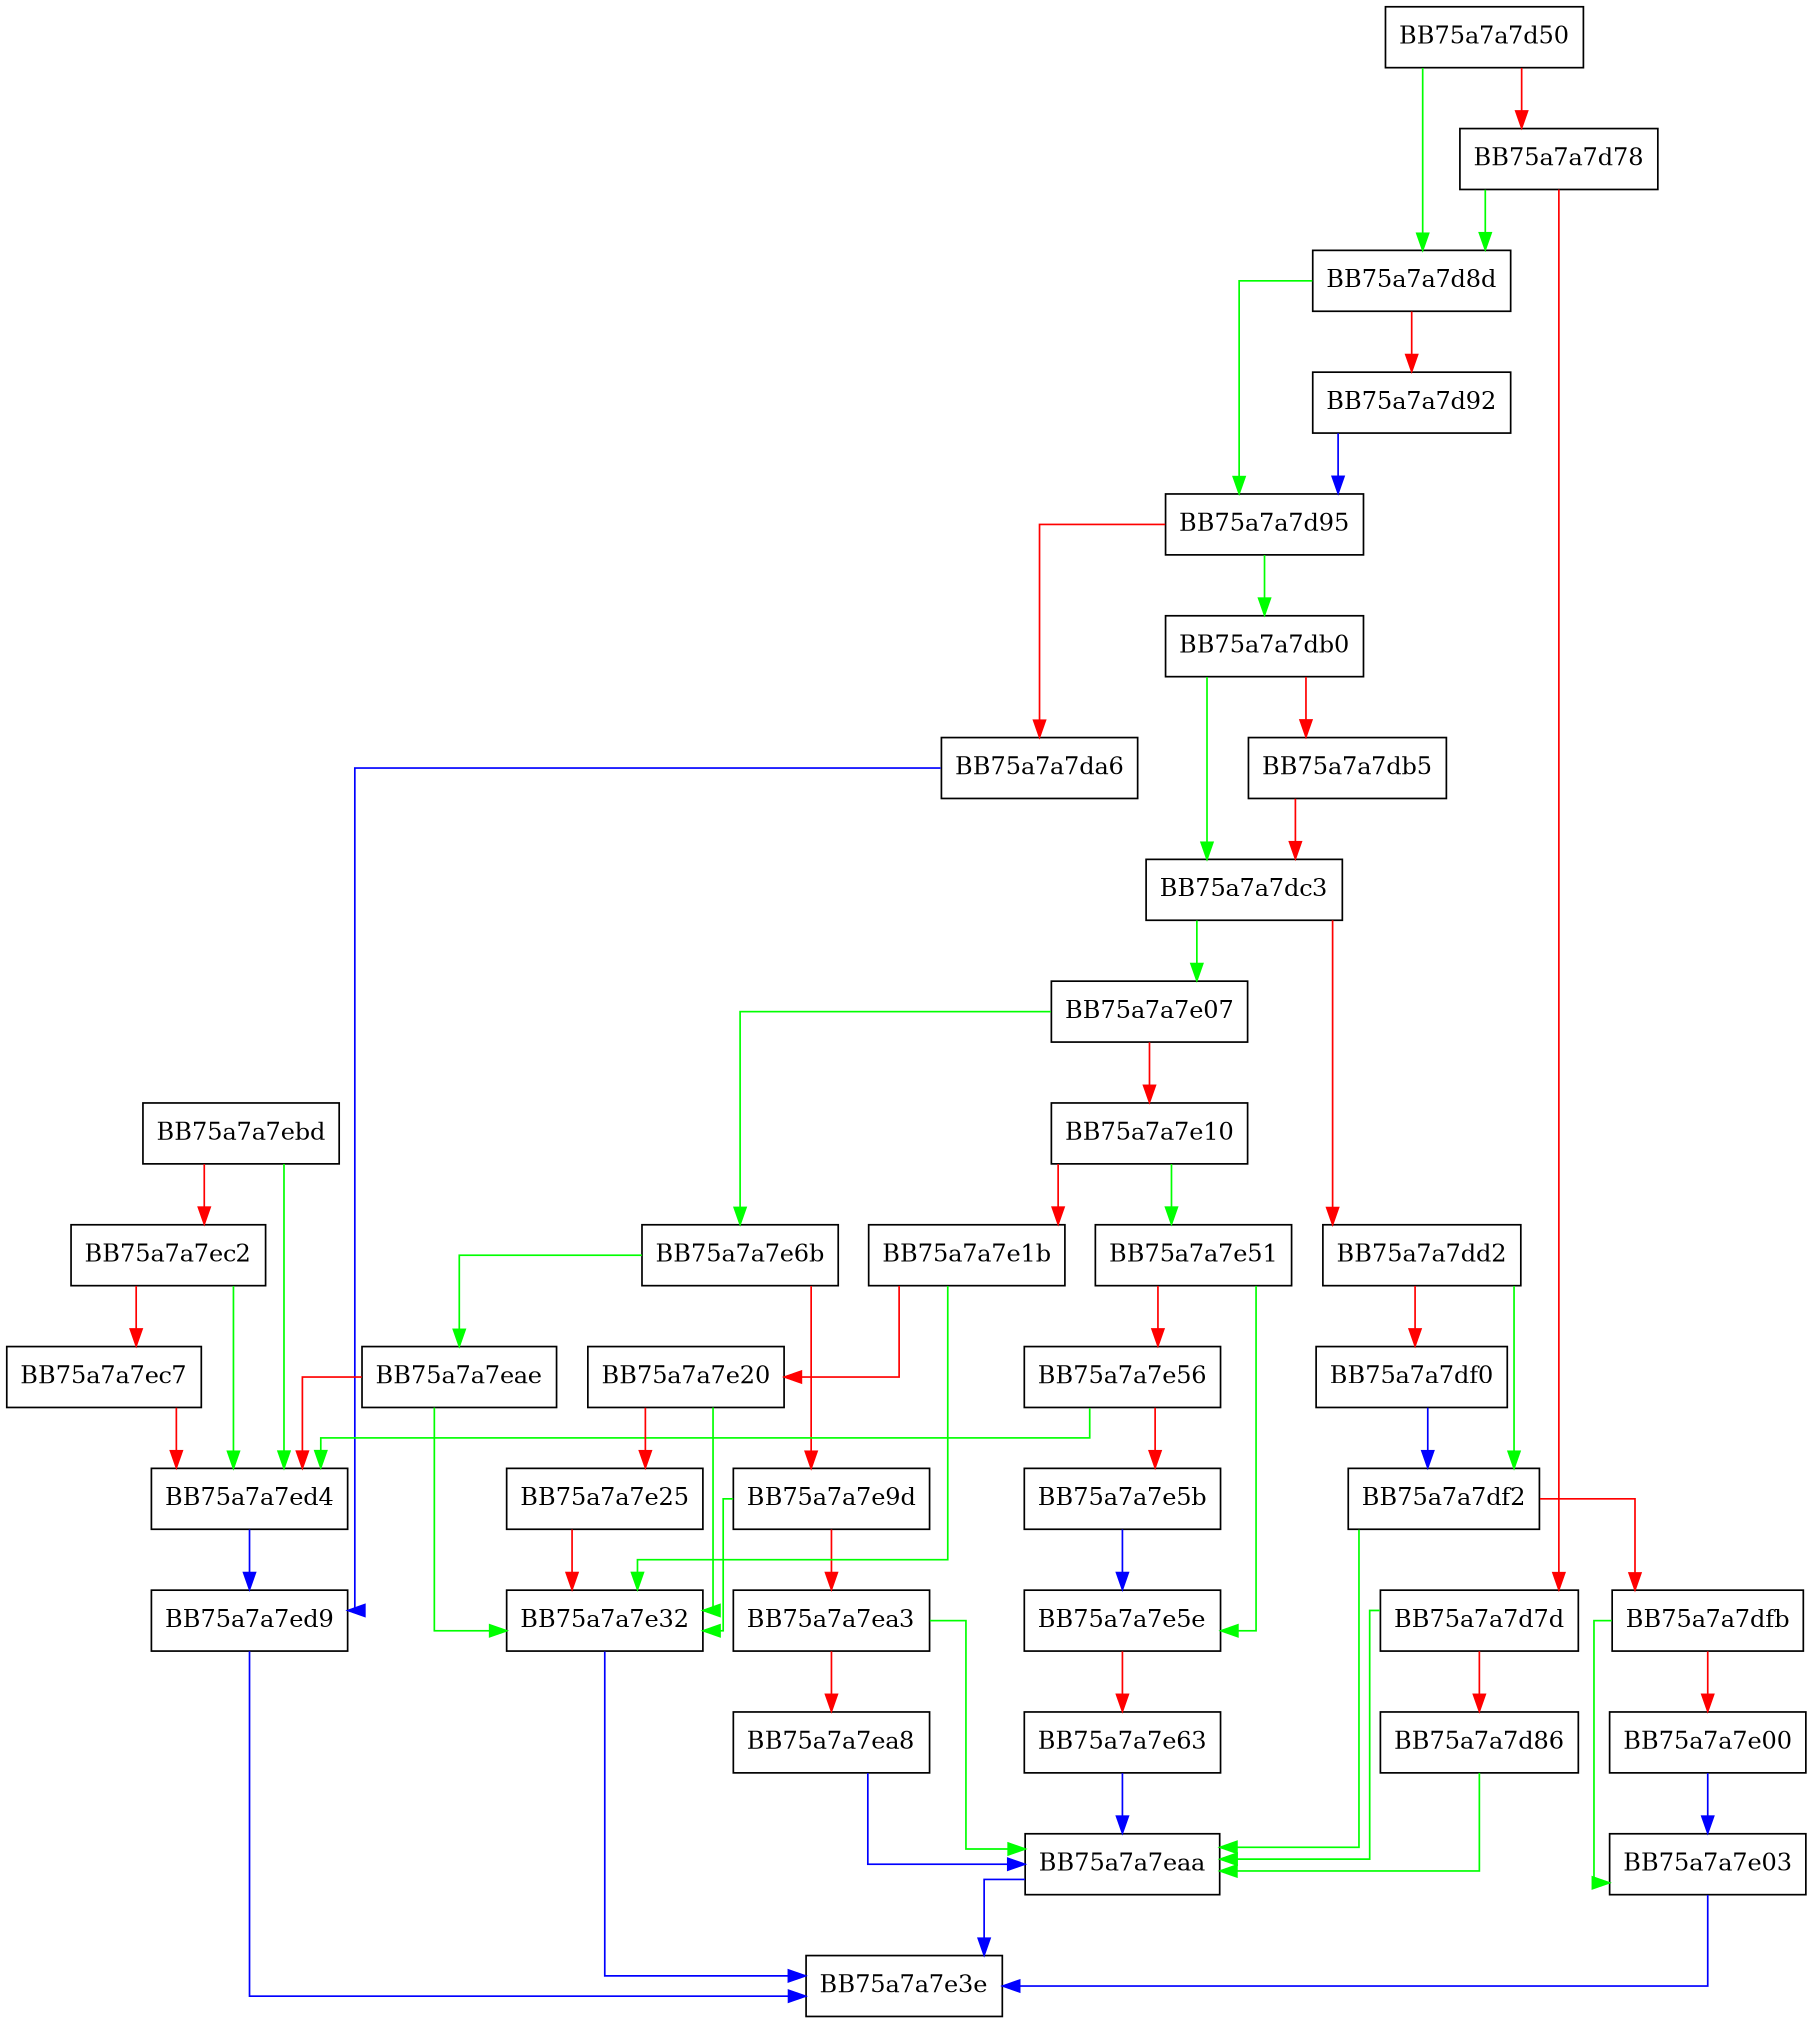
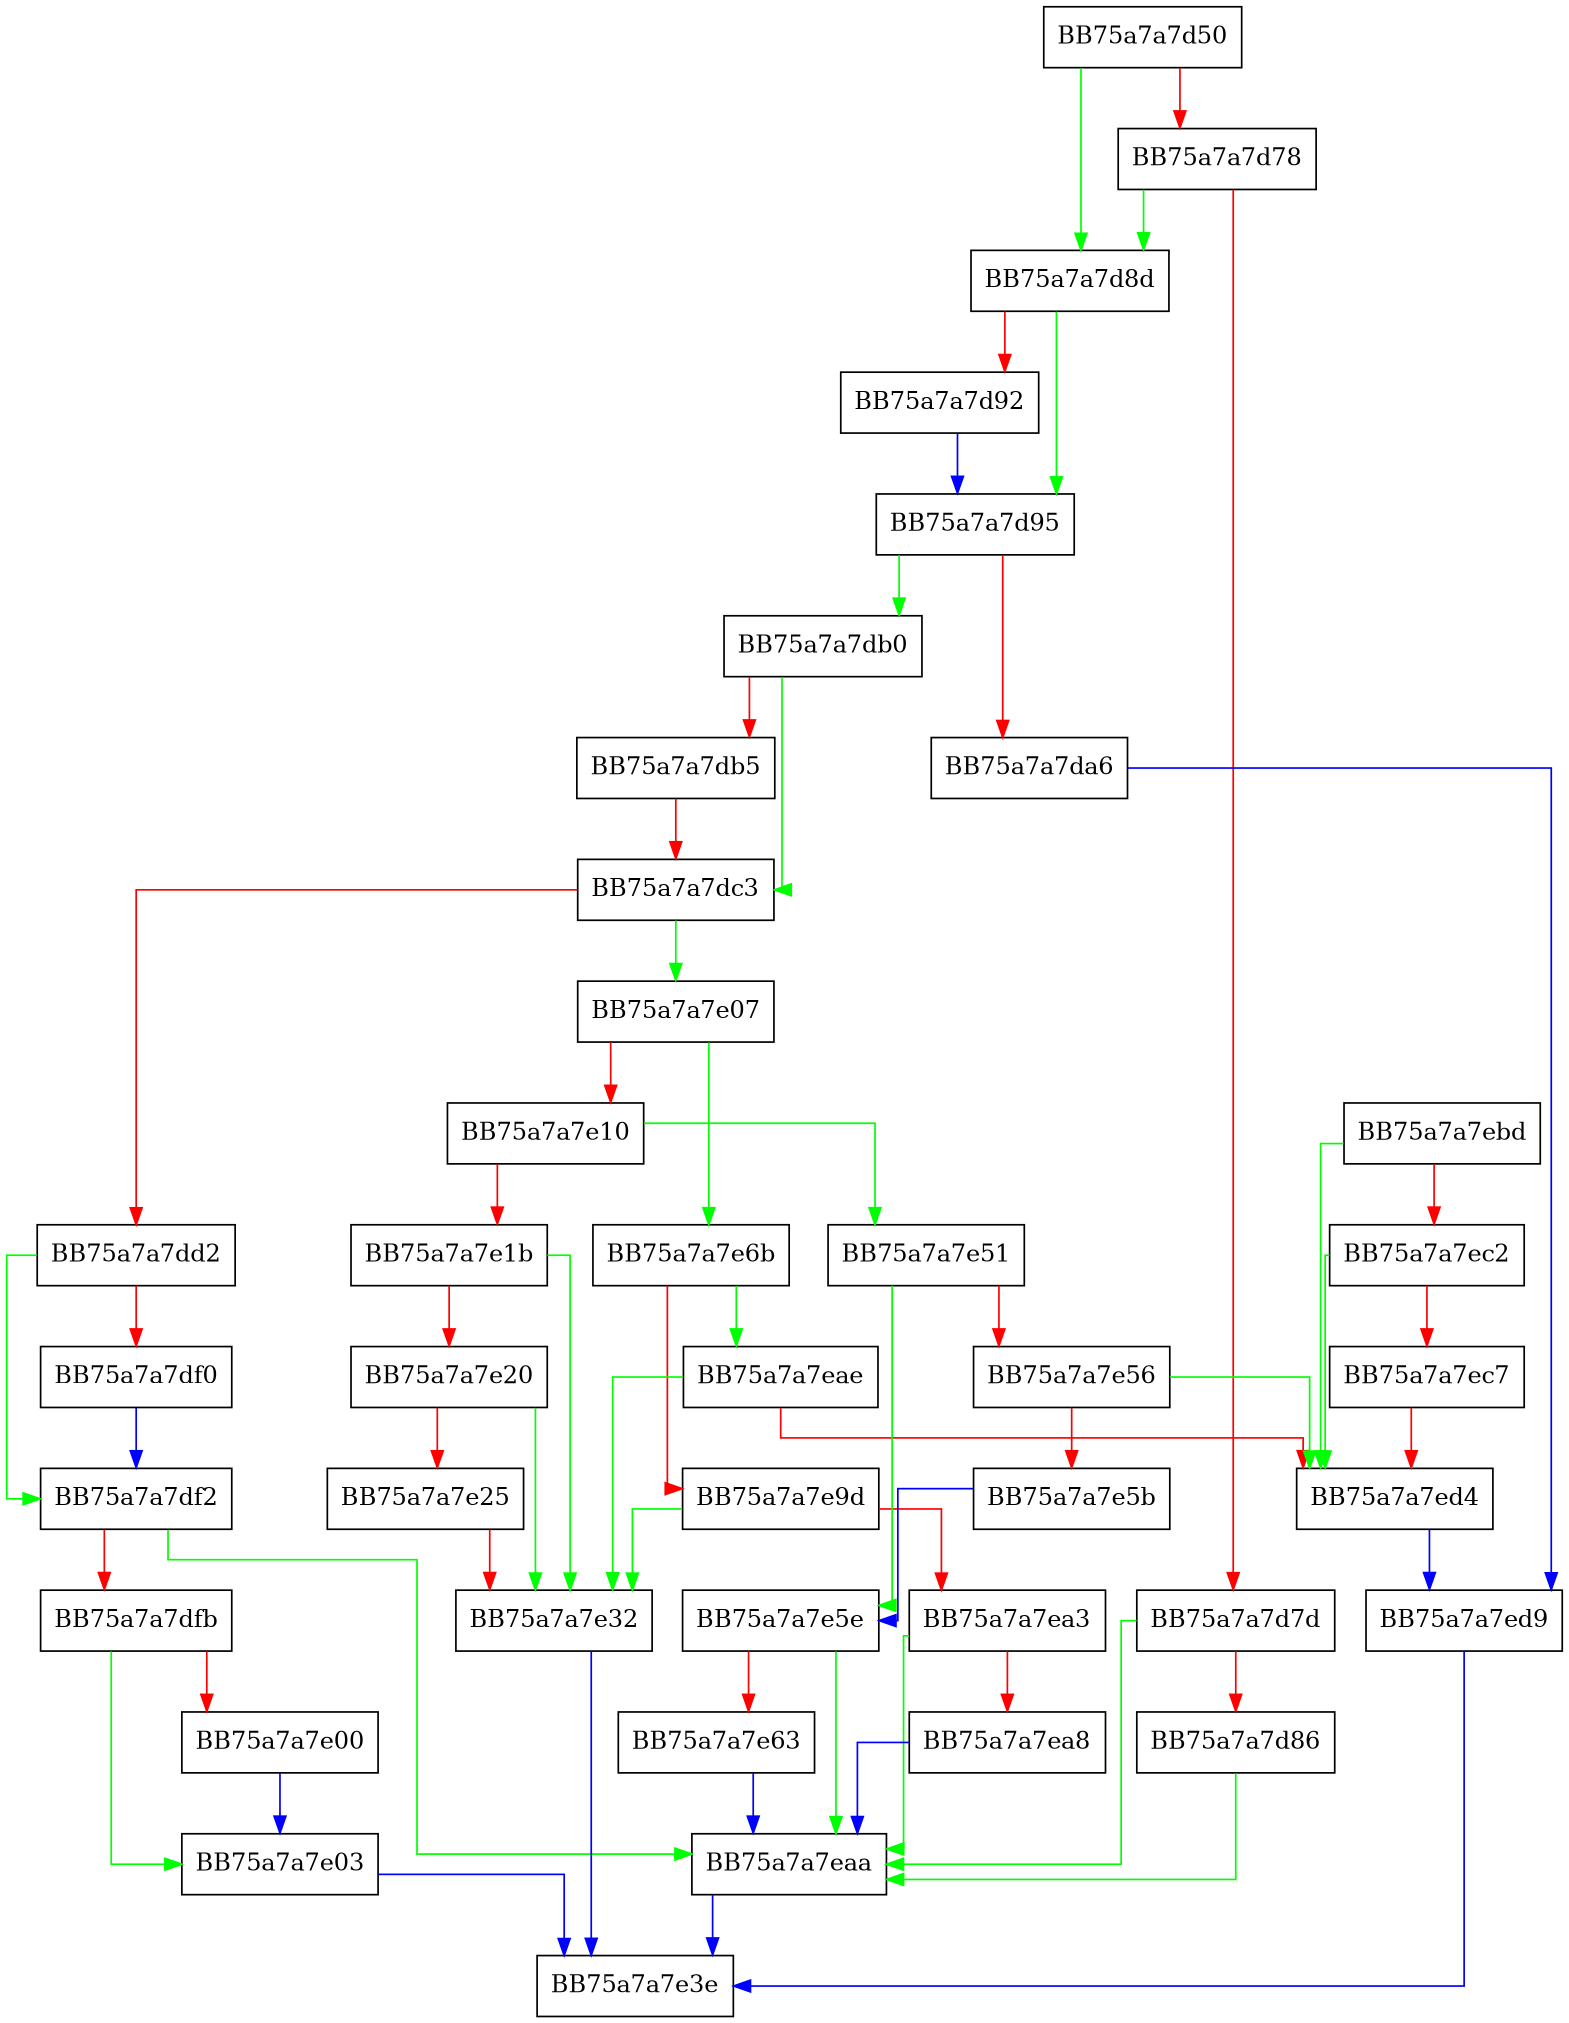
edge "BB75a7a7e5e" -> "BB75a7a7eaa": added
